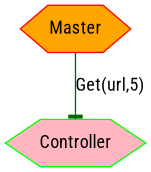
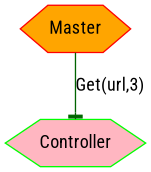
edge "Master" -> "Controller": label "Get(url,5)" -> "Get(url,3)"
